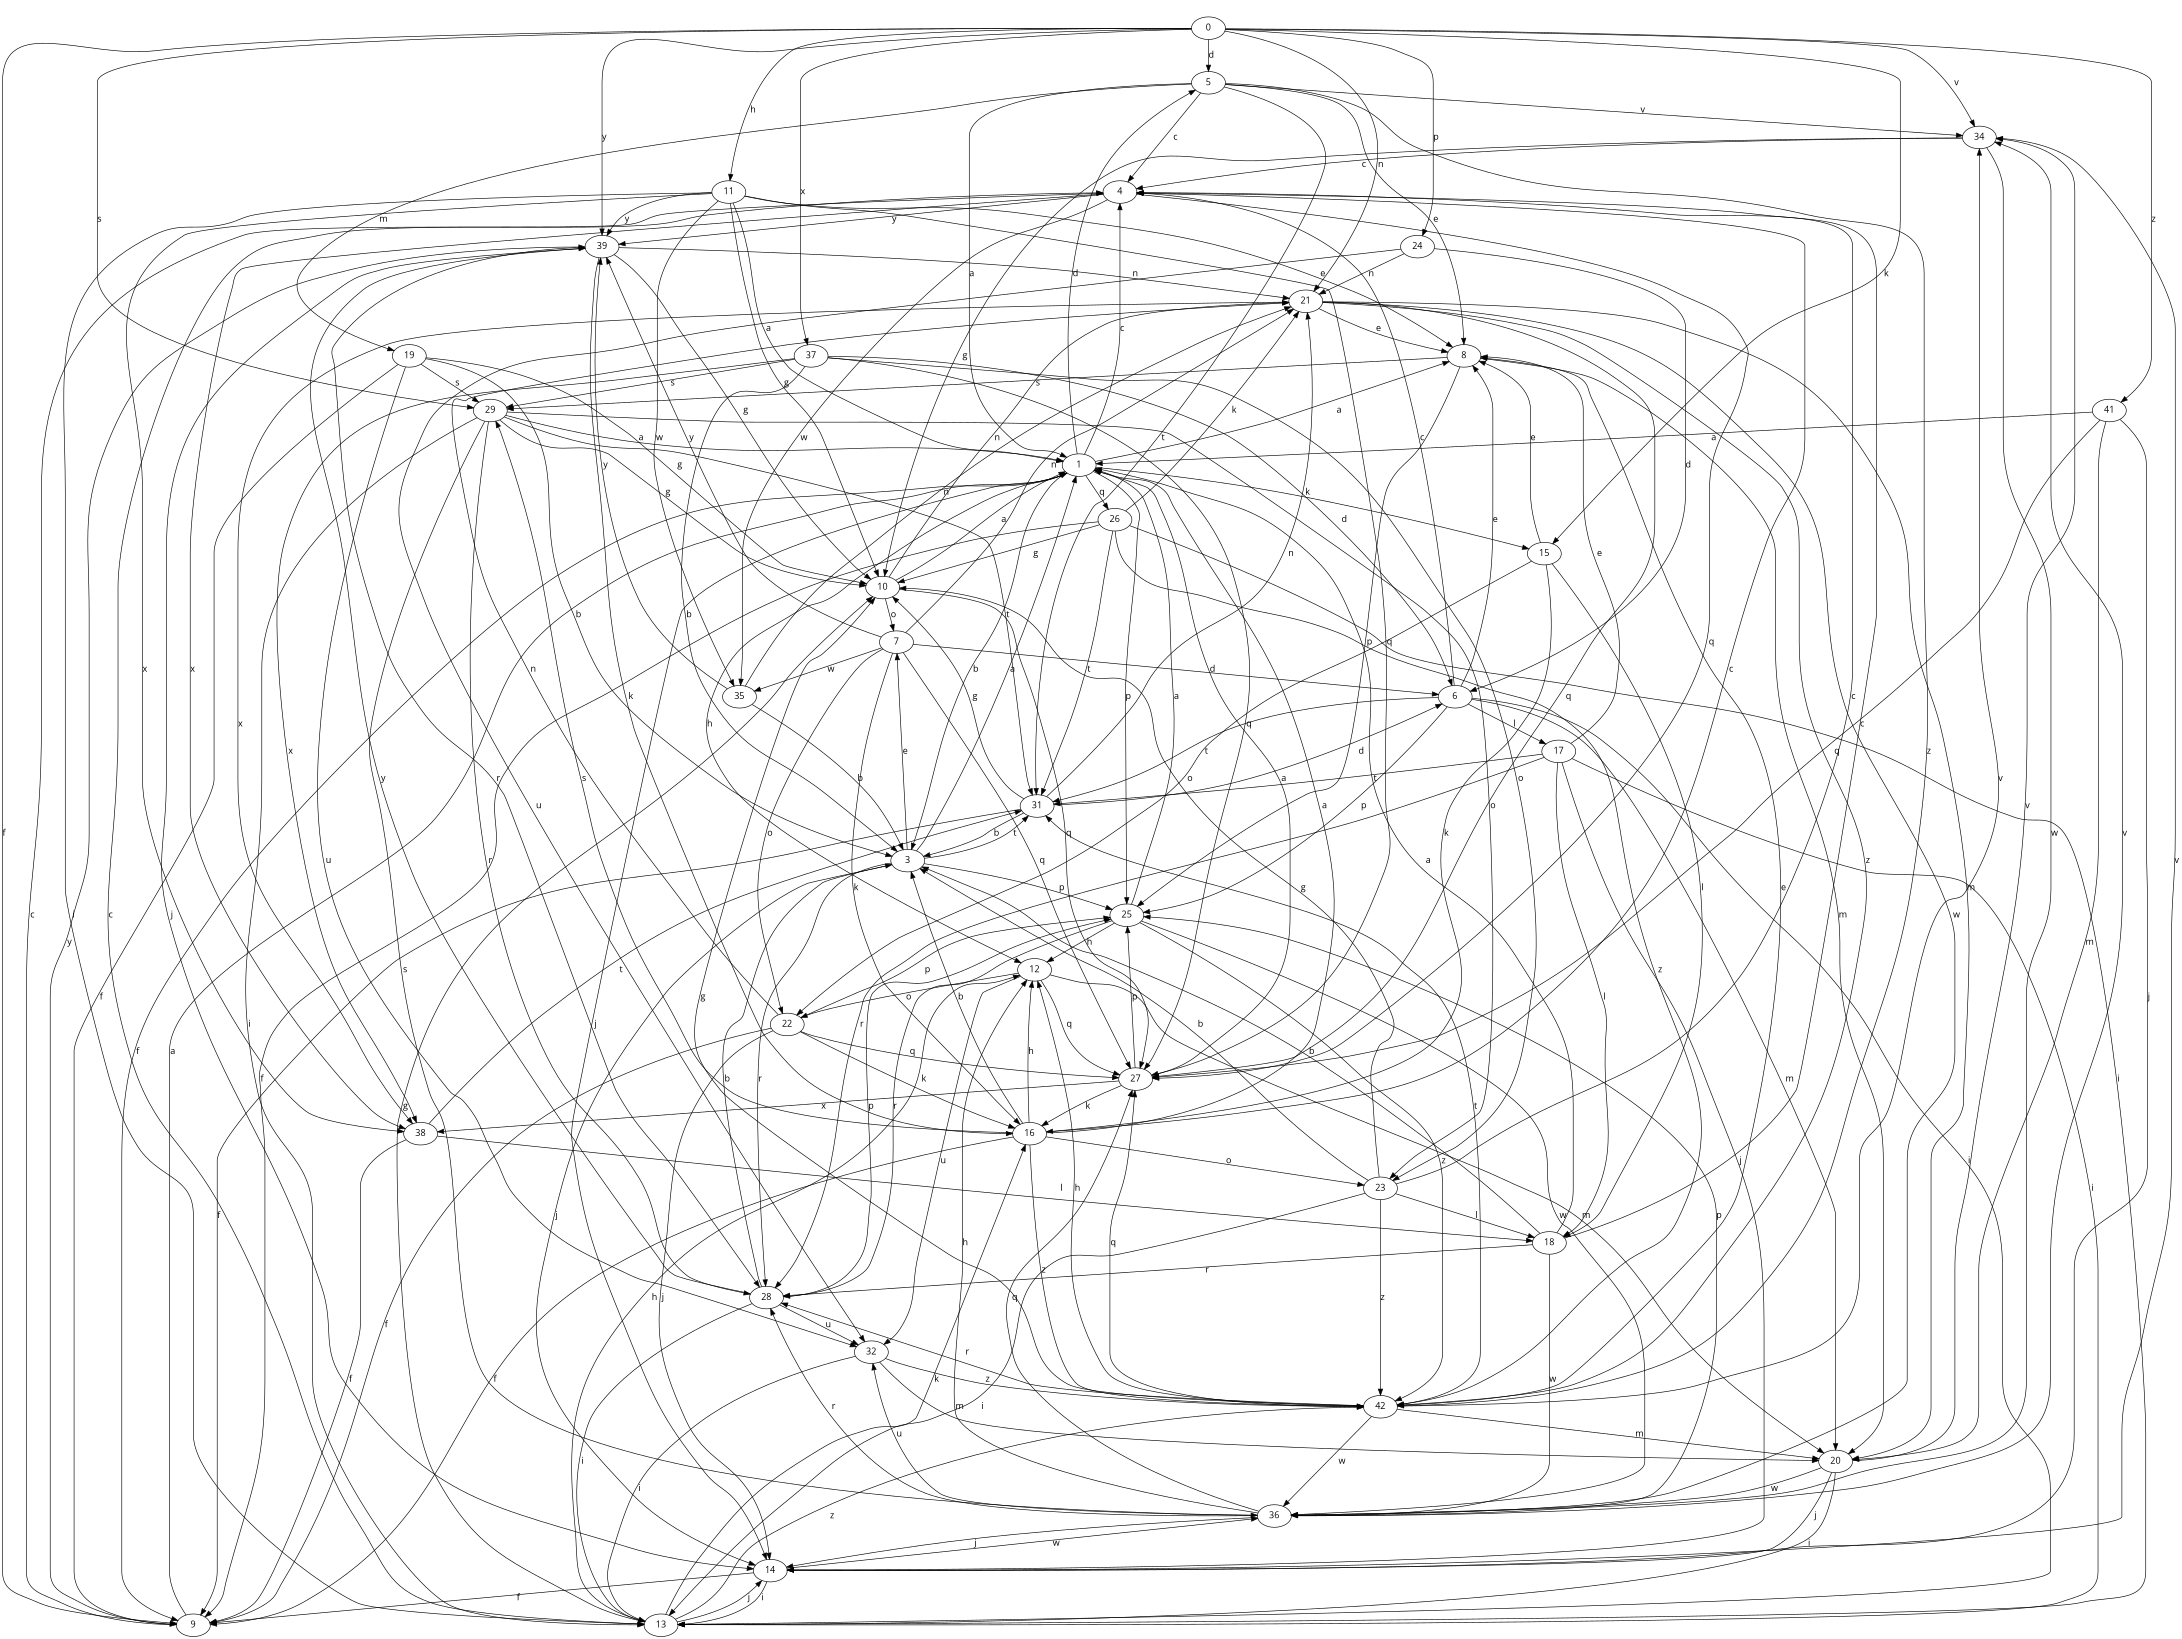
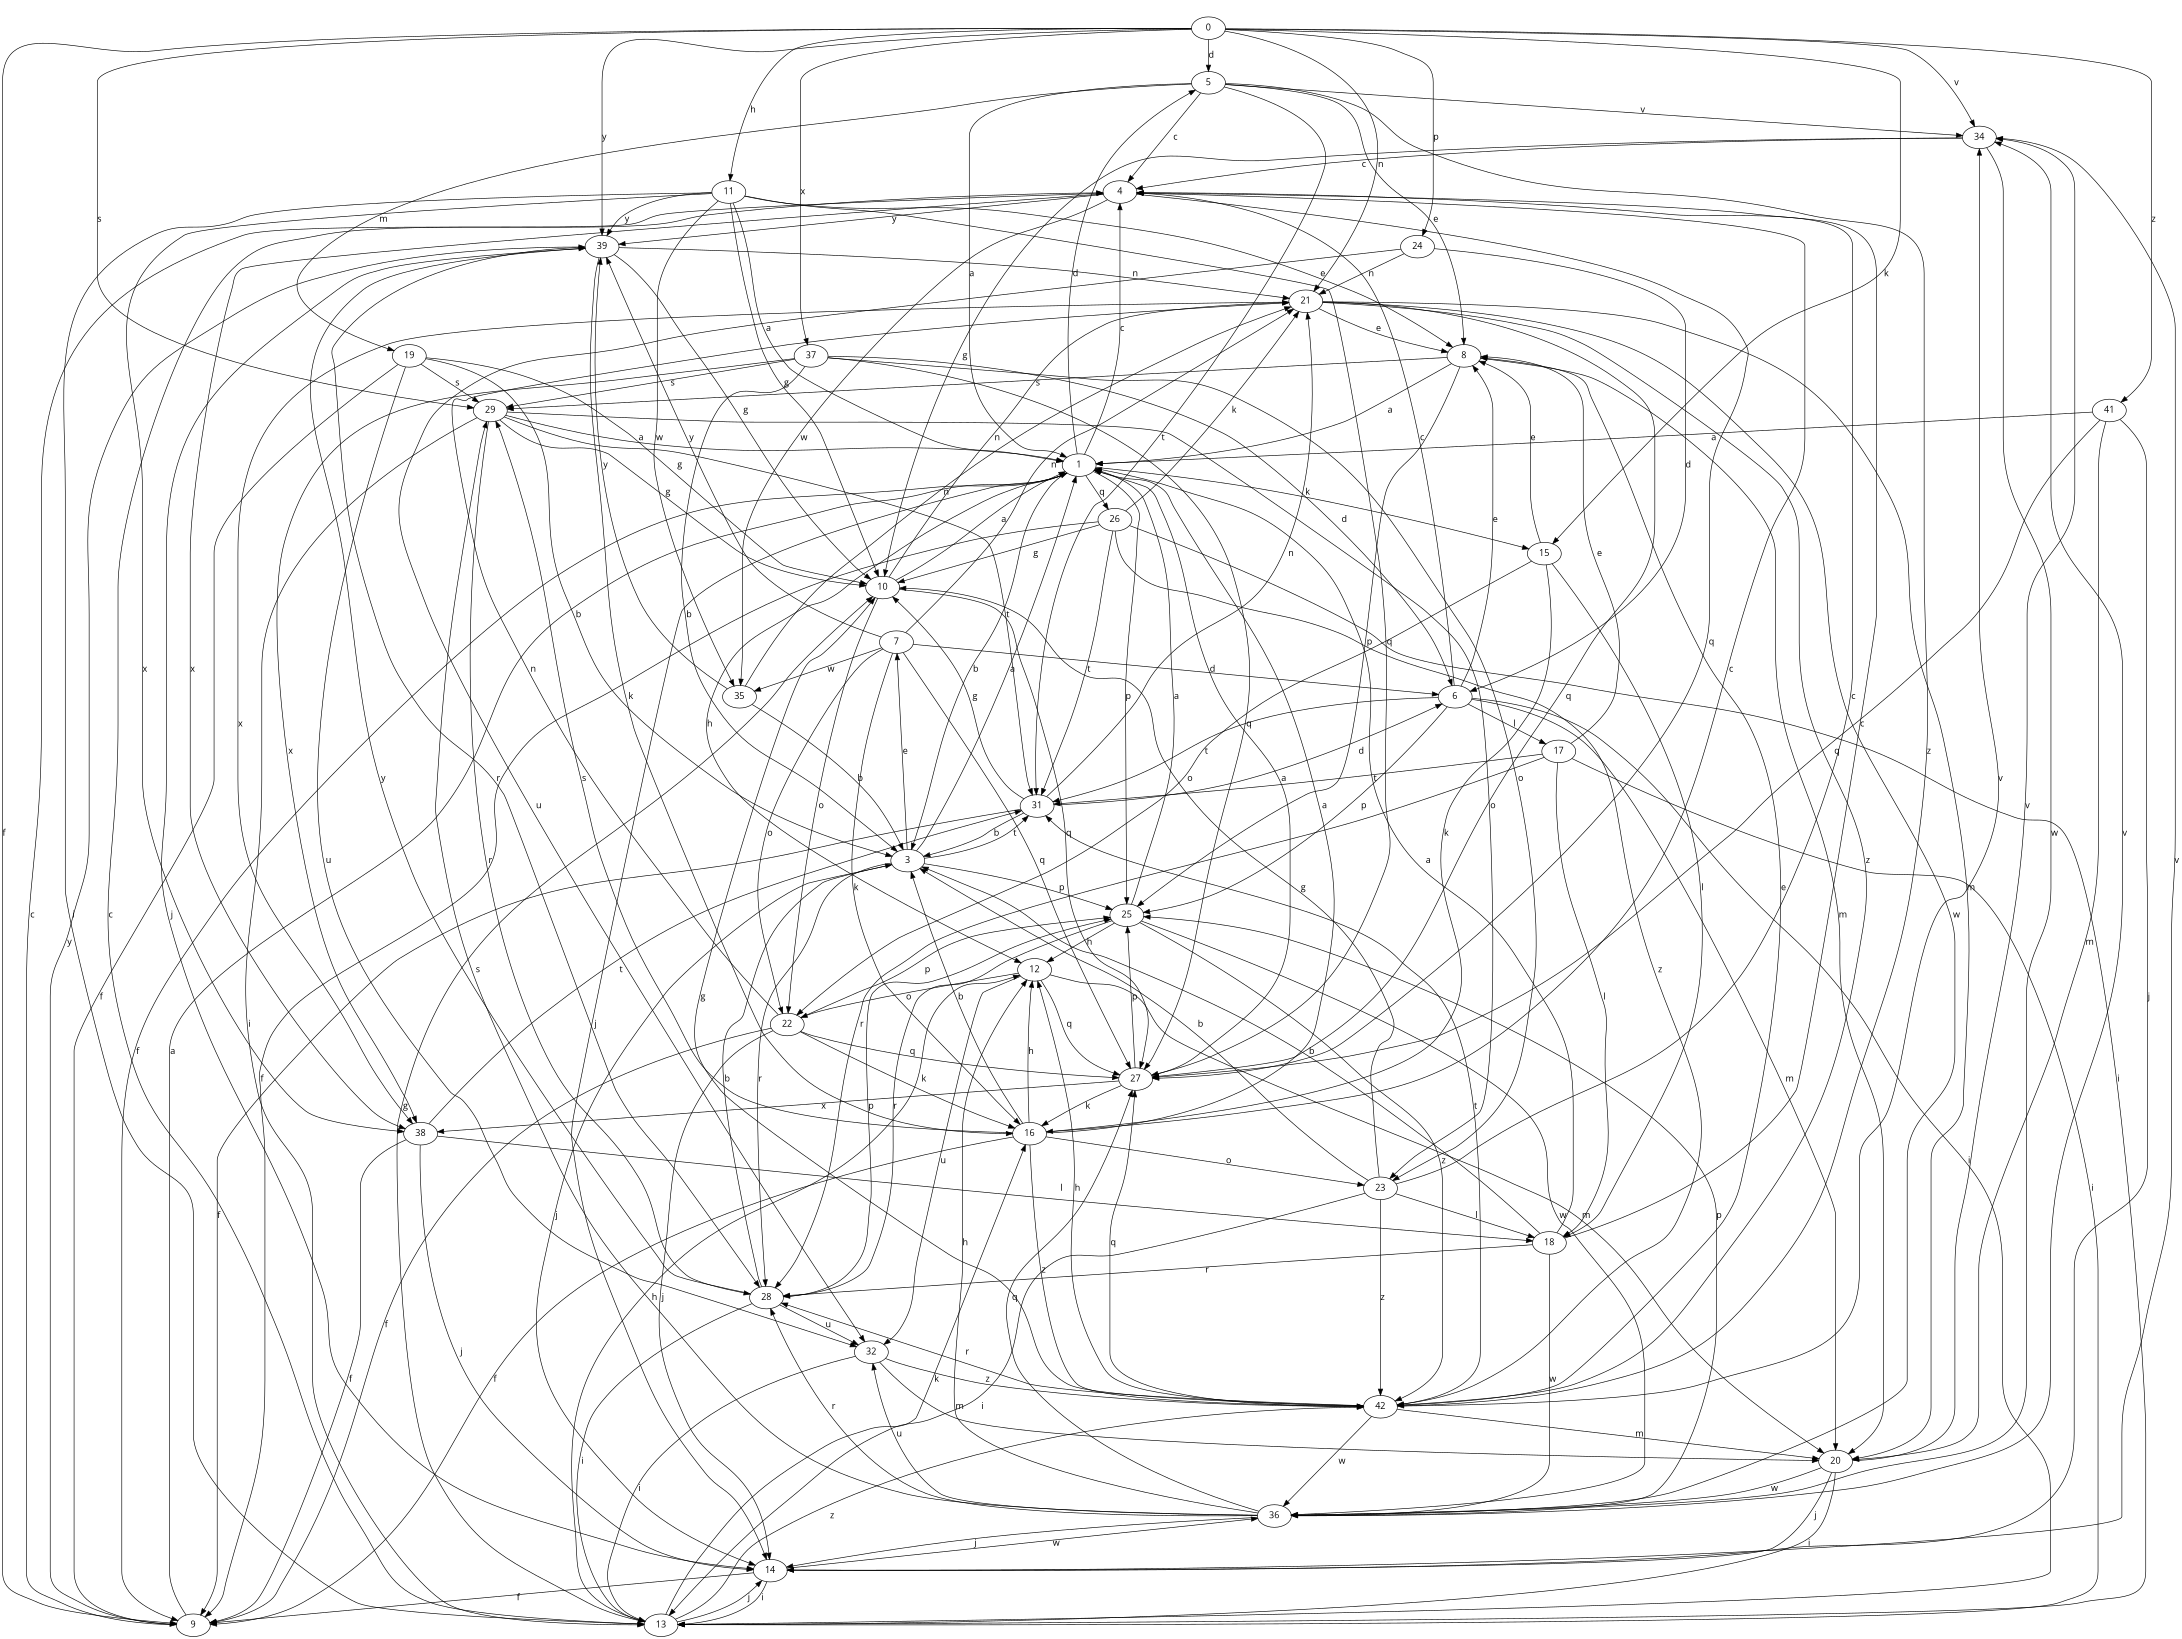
edge "1" -> "8": reversed
edge "10" -> "7": now "10" -> "22"
edge "29" -> "36": reversed
edge "17" -> "14": now "38" -> "14"
